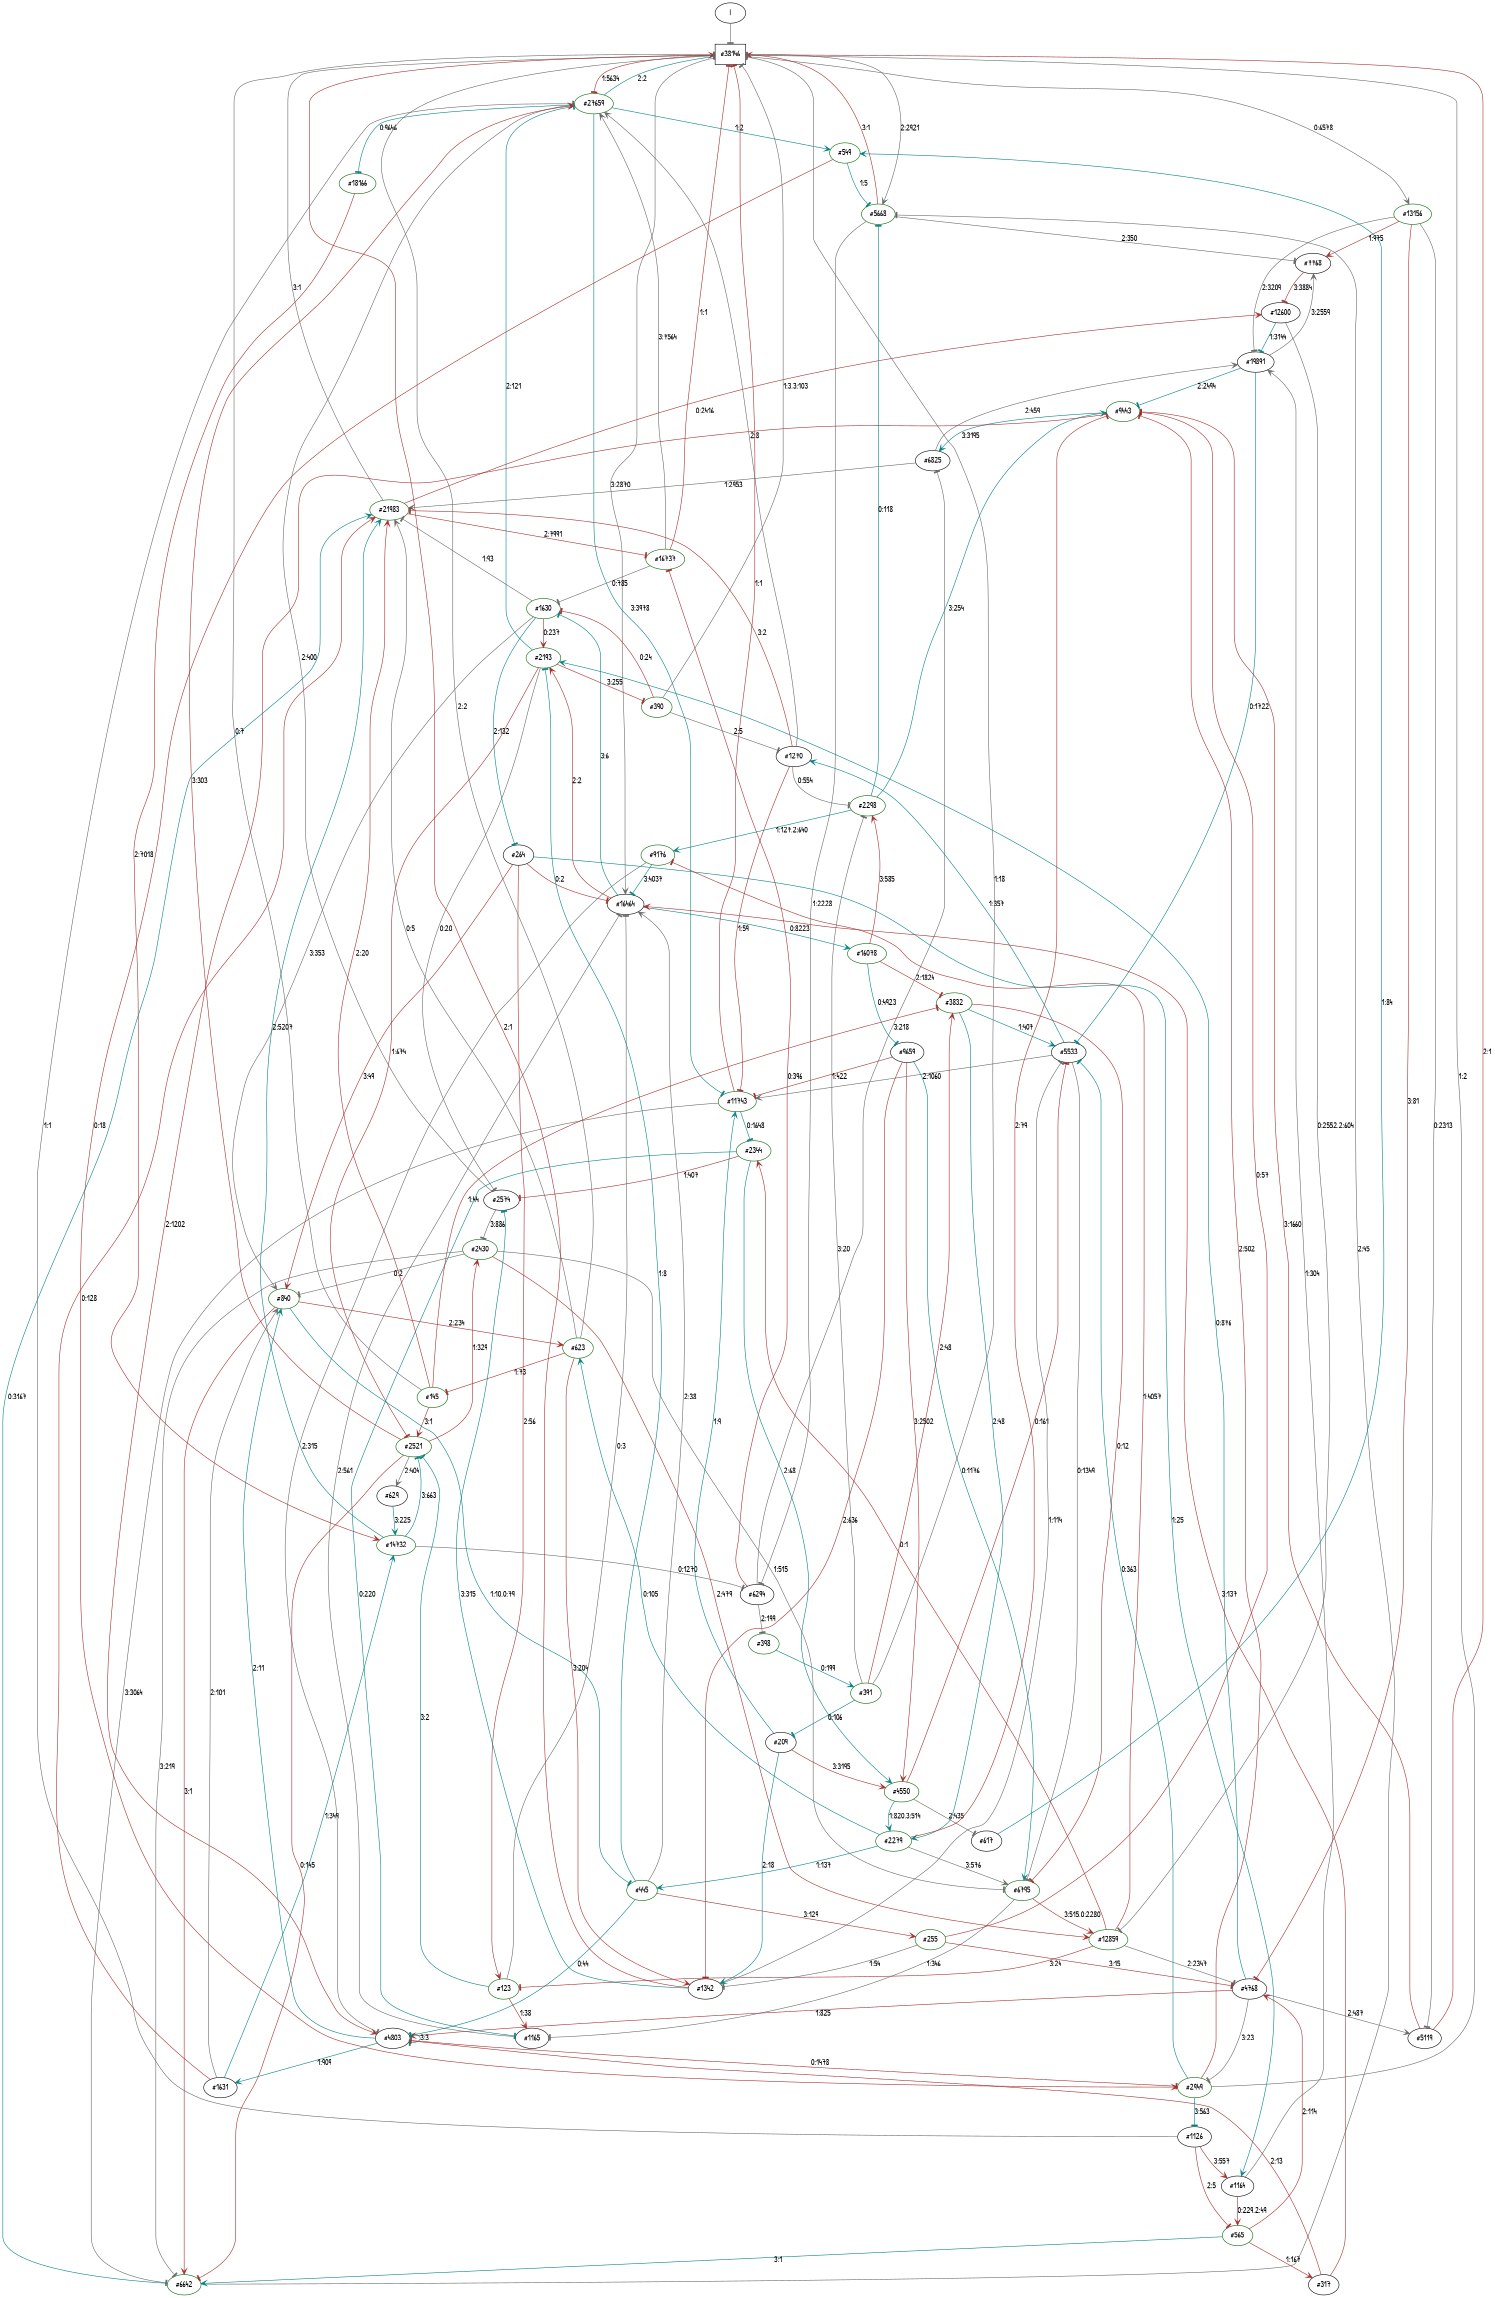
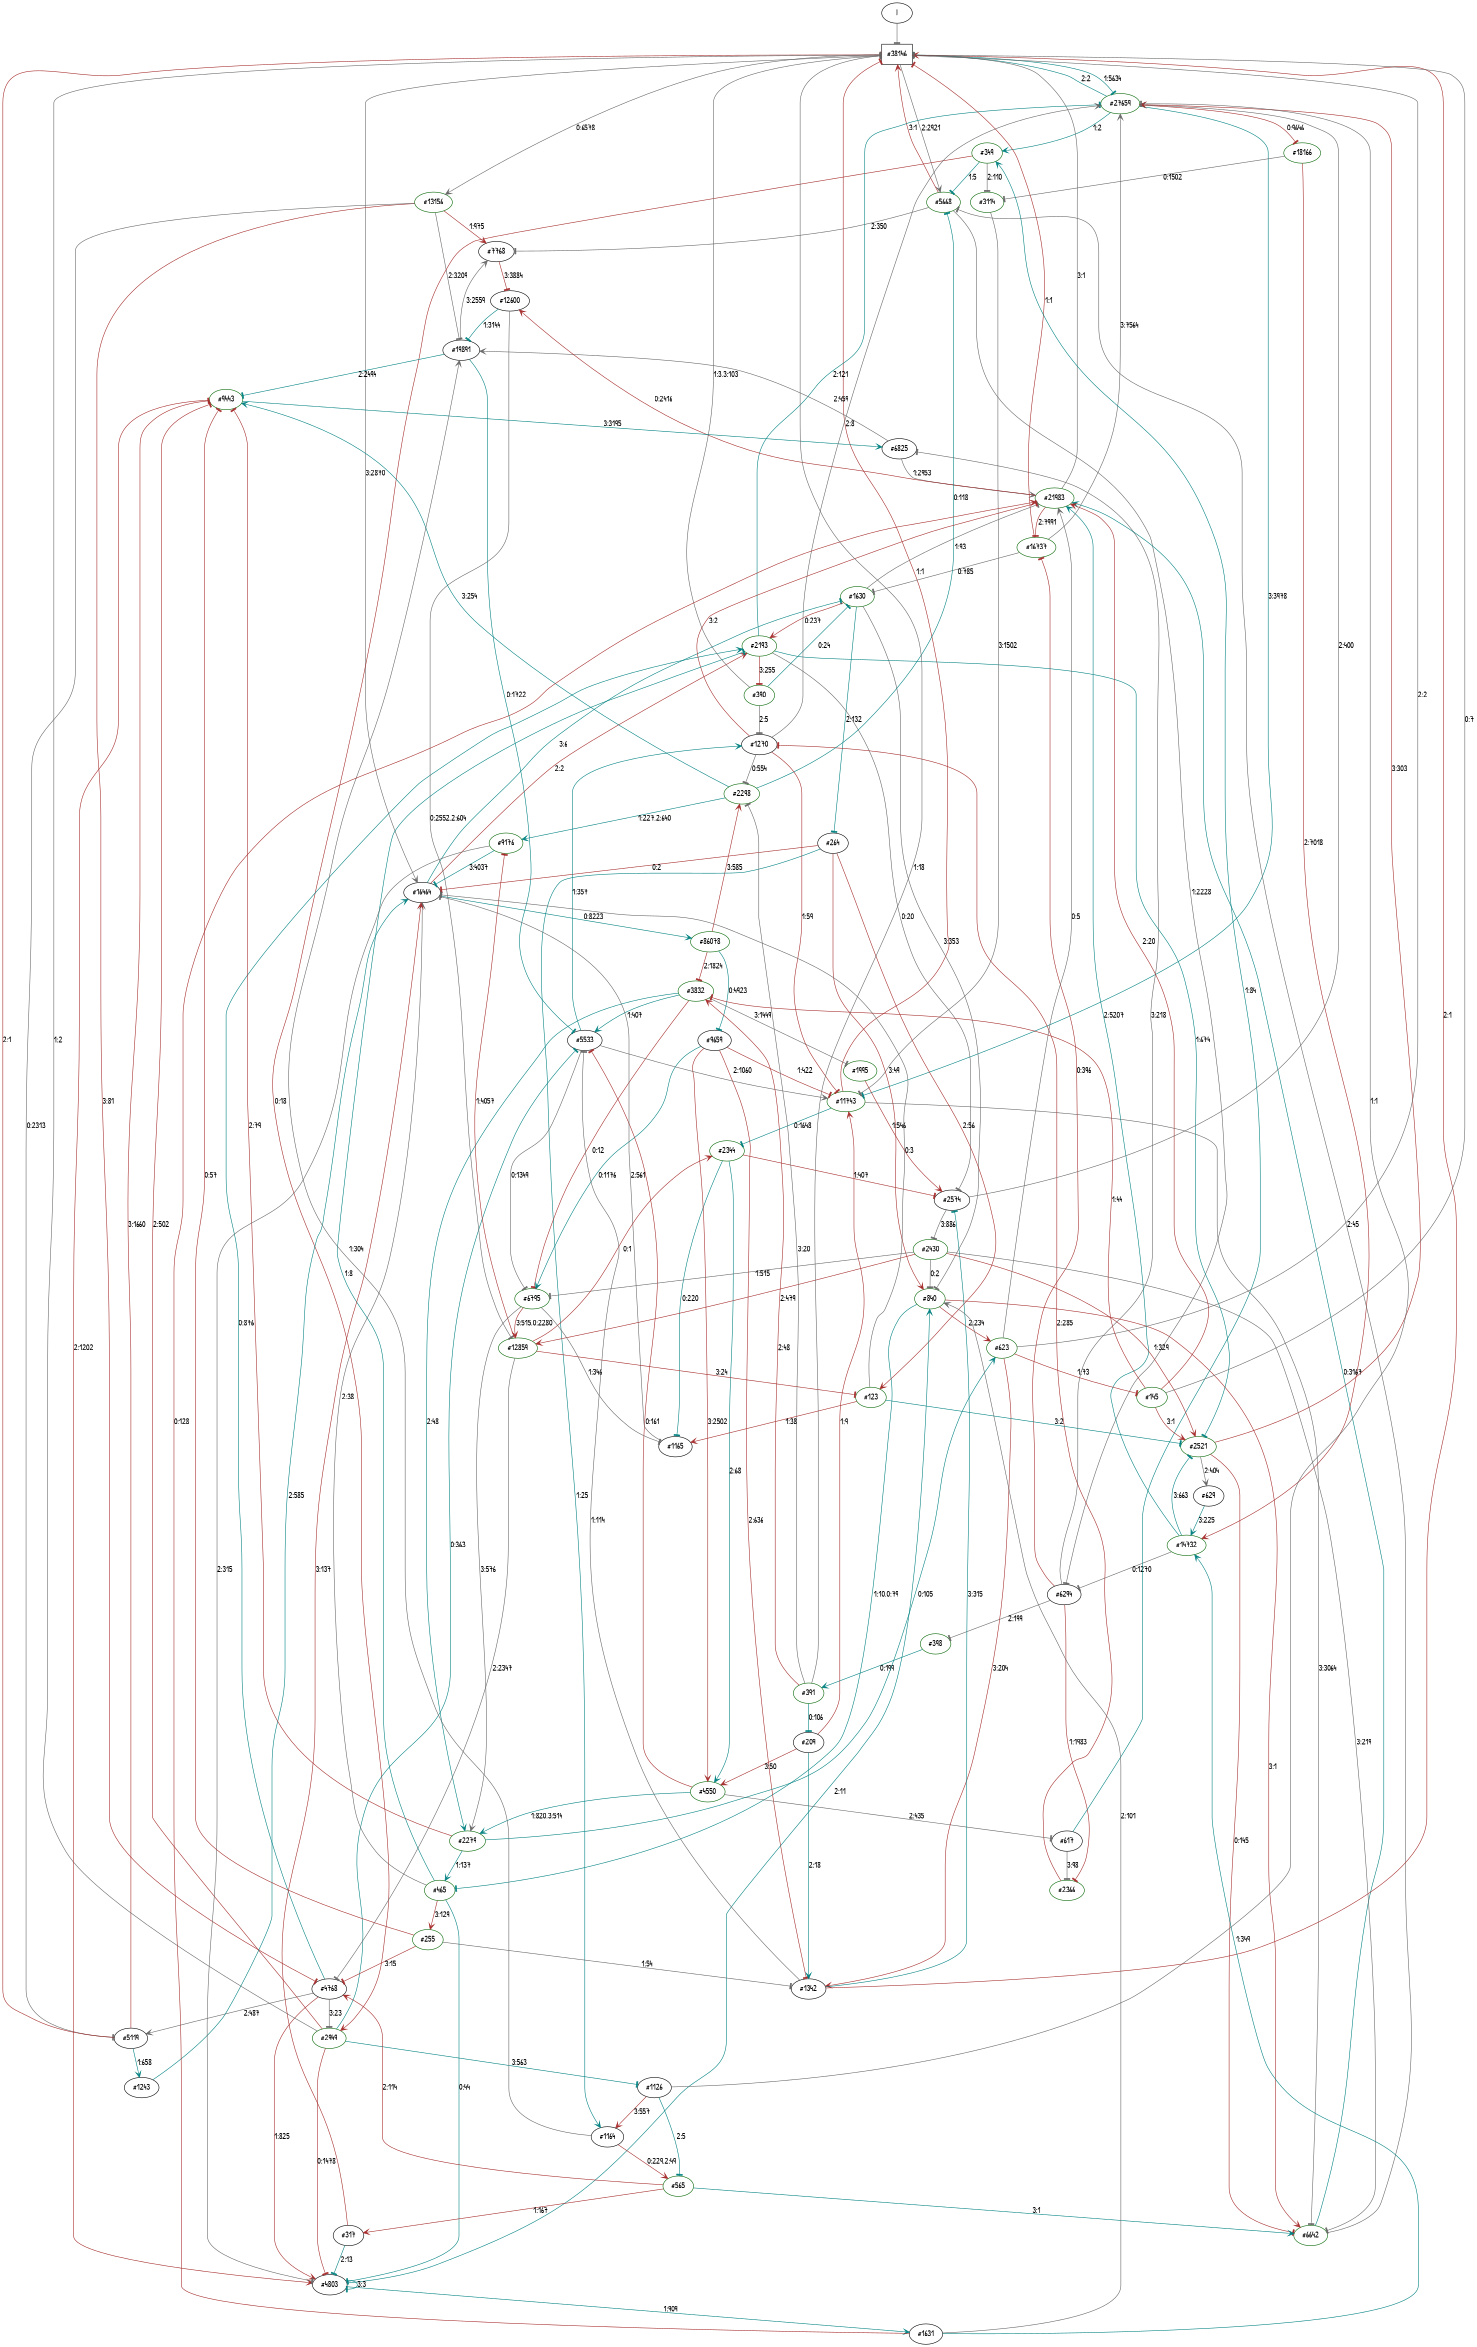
edge "#38146" -> "#27659": color brown -> teal
edge "#27659" -> "#18166": color teal -> brown
node "#549": label "#549" -> "#349"
node "#3114": added
edge "#390" -> "#1630": color brown -> teal
edge "#2298" -> "#9176": label "1:127,2:640" -> "1:227,2:640"
edge "#1630" -> "#840": arrowhead vee -> tee
node "#16078": label "#16078" -> "#86078"
edge "#2193" -> "#2521": color brown -> teal
node "#1995": added
edge "#2521" -> "#2430": reversed
edge "#209" -> "#11743": color teal -> brown
edge "#209" -> "#4550": label "3:3195" -> "3:50"
edge "#2279" -> "#6795": reversed
node "#445": label "#445" -> "#465"
node "#2366": added
edge "#4803" -> "#2949": reversed
edge "#317" -> "#4803": color brown -> teal
node "#1243": added
edge "#1126" -> "#565": color brown -> teal
